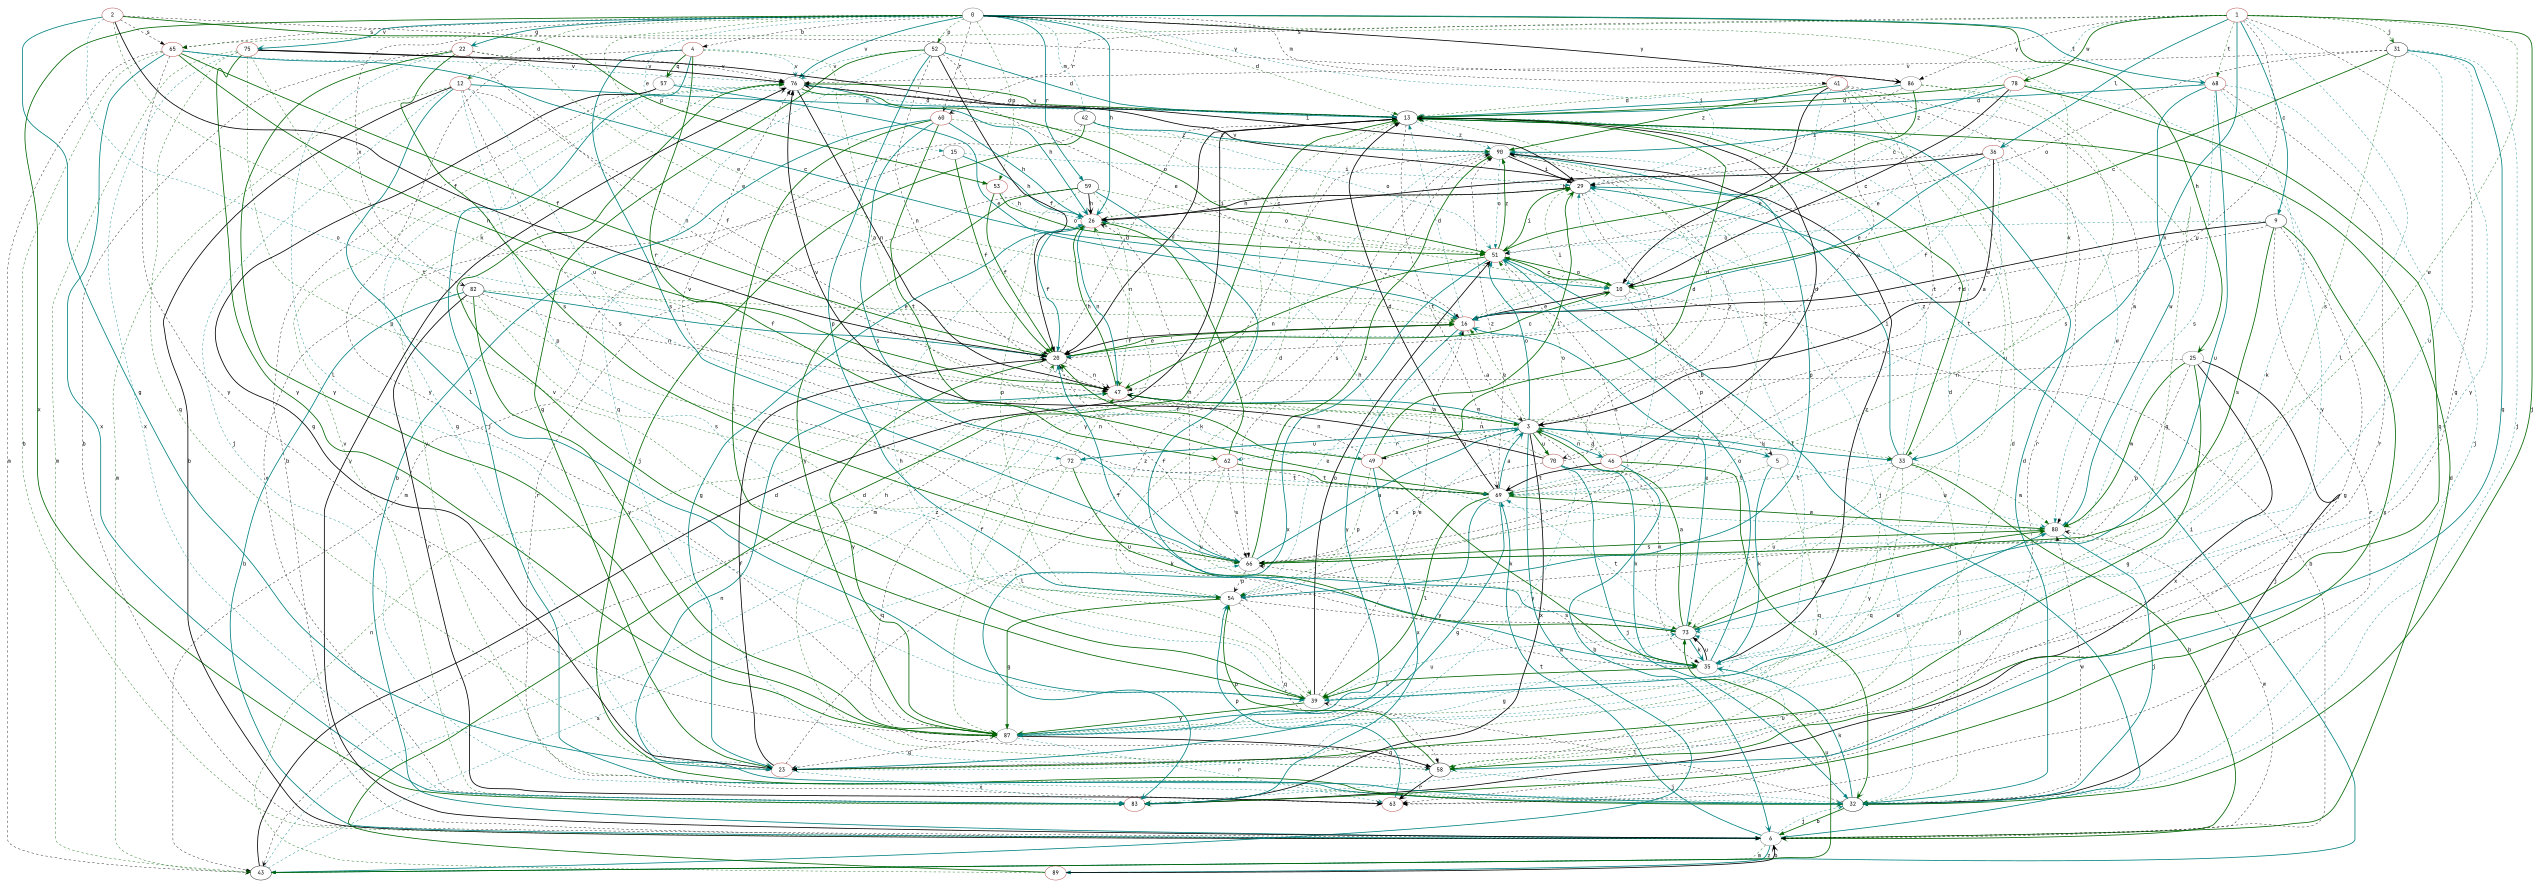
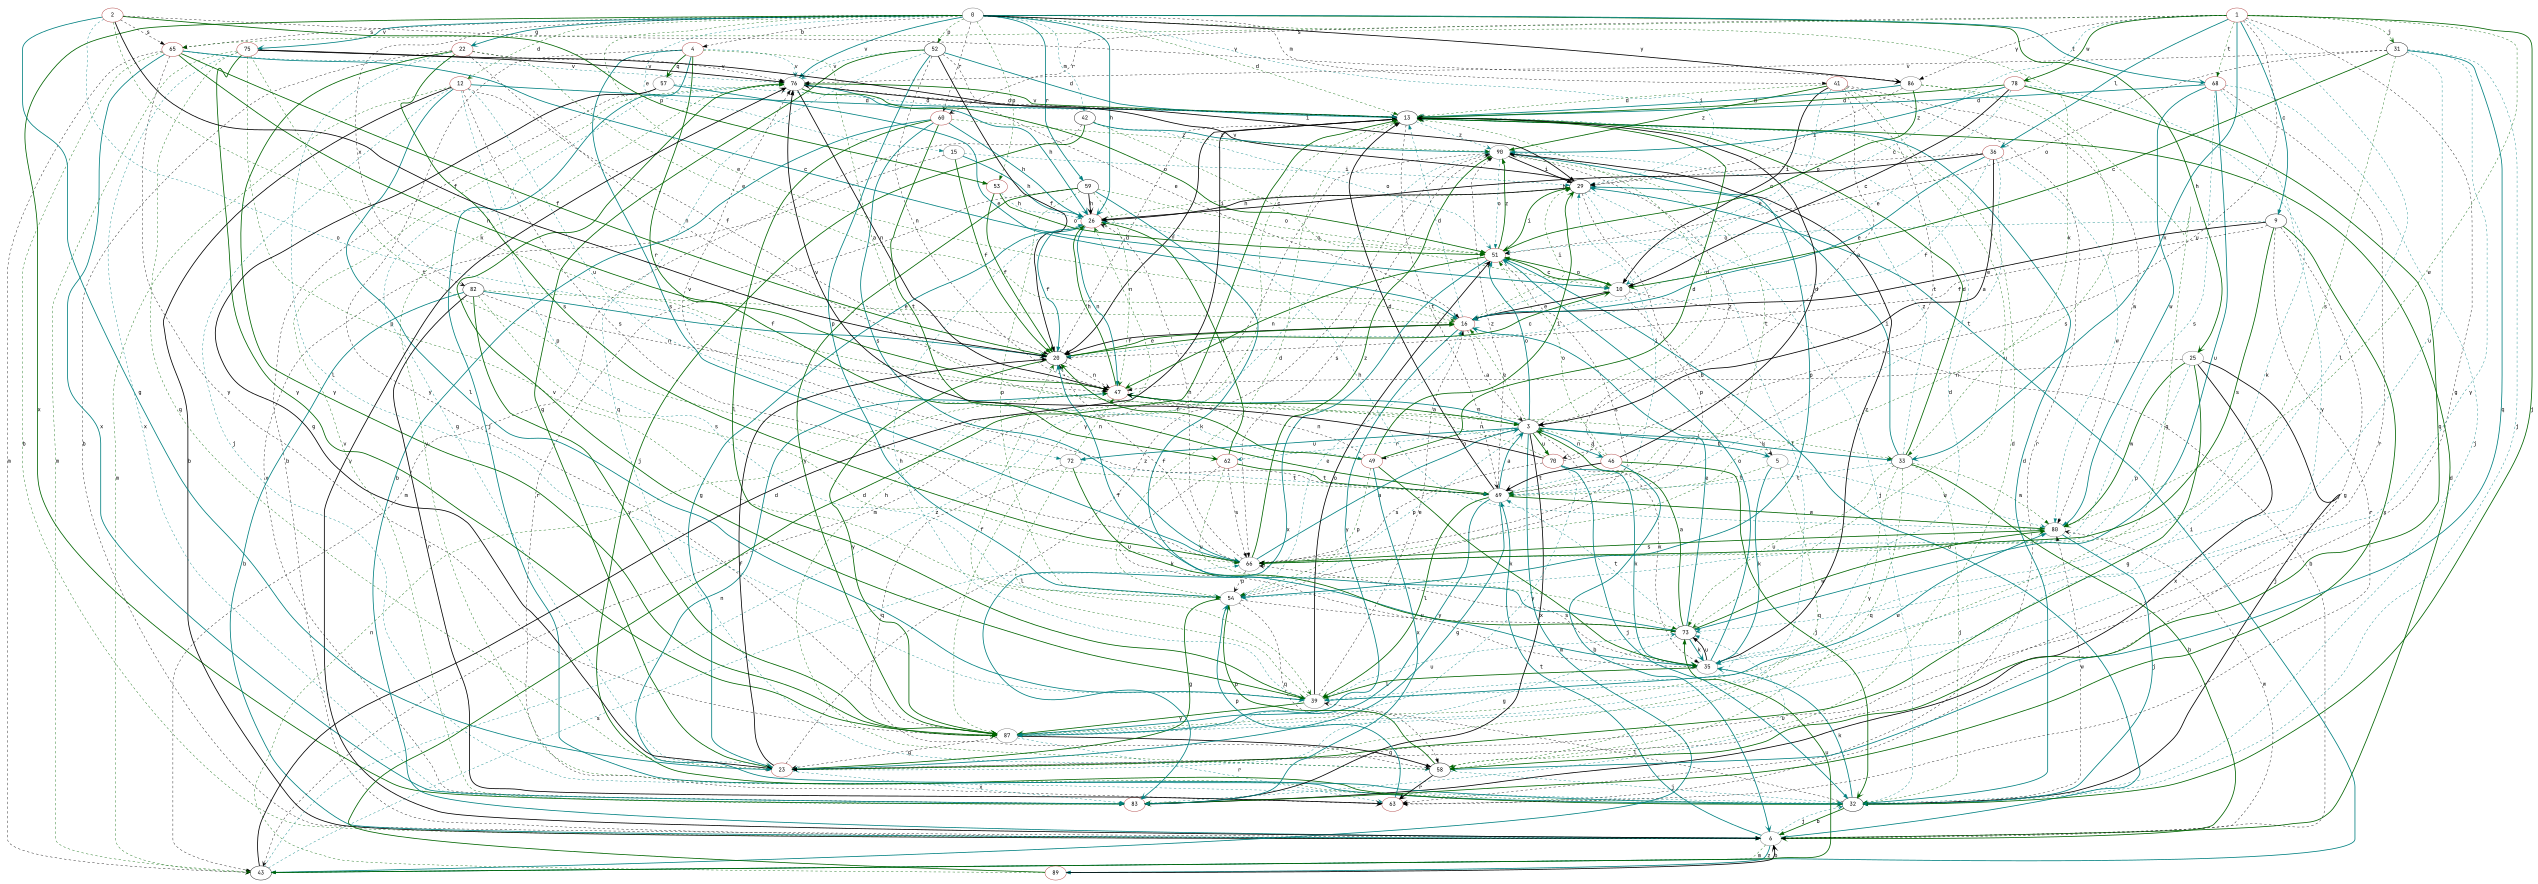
edge "3" -> "5": label "s" -> "b"
edge "25" -> "54": color black -> teal
edge "54" -> "87": now "54" -> "23"
